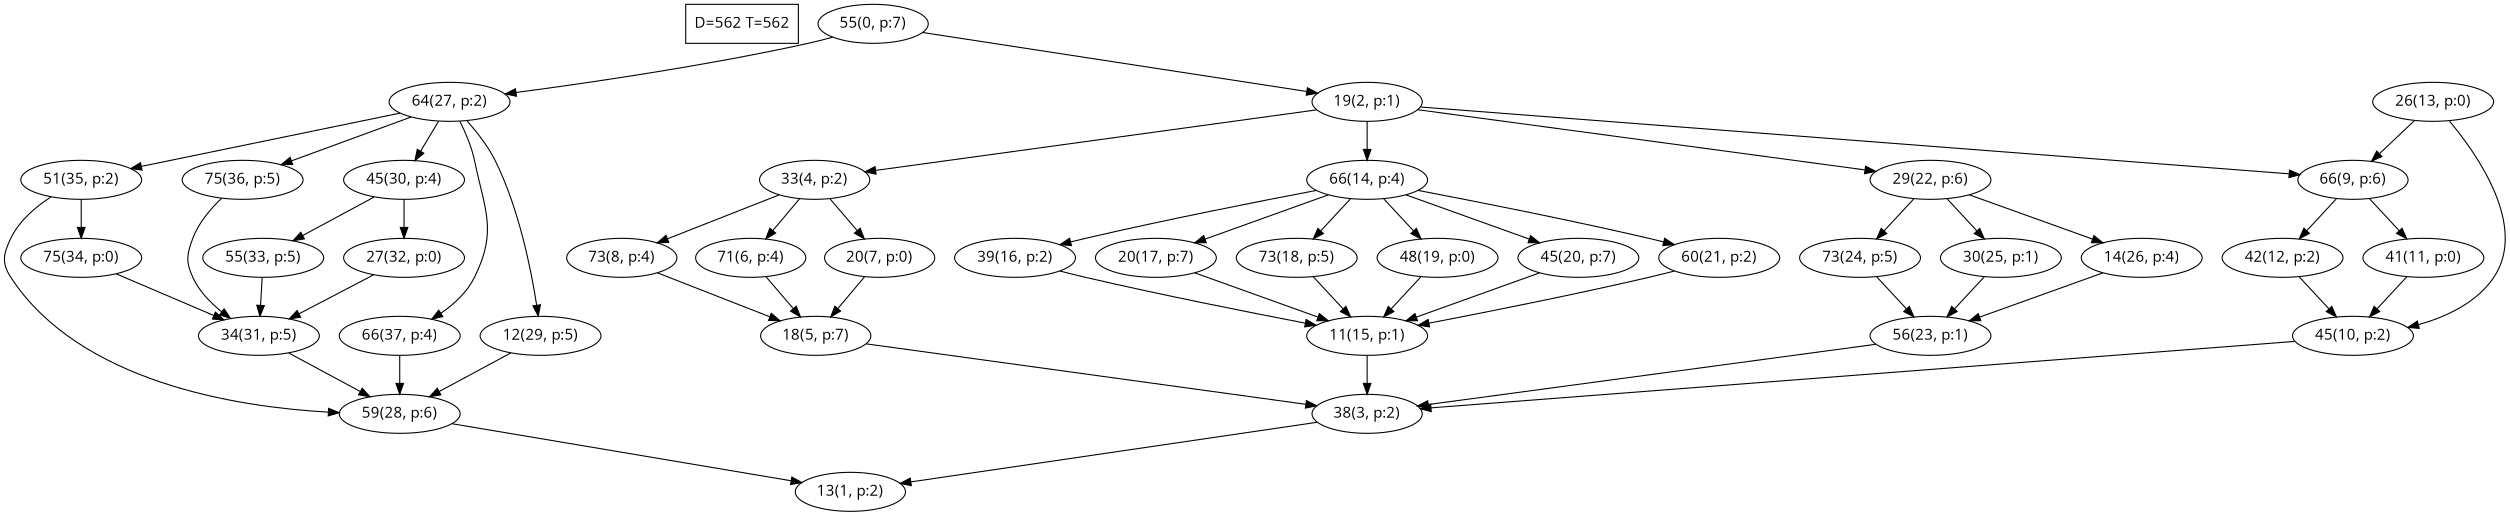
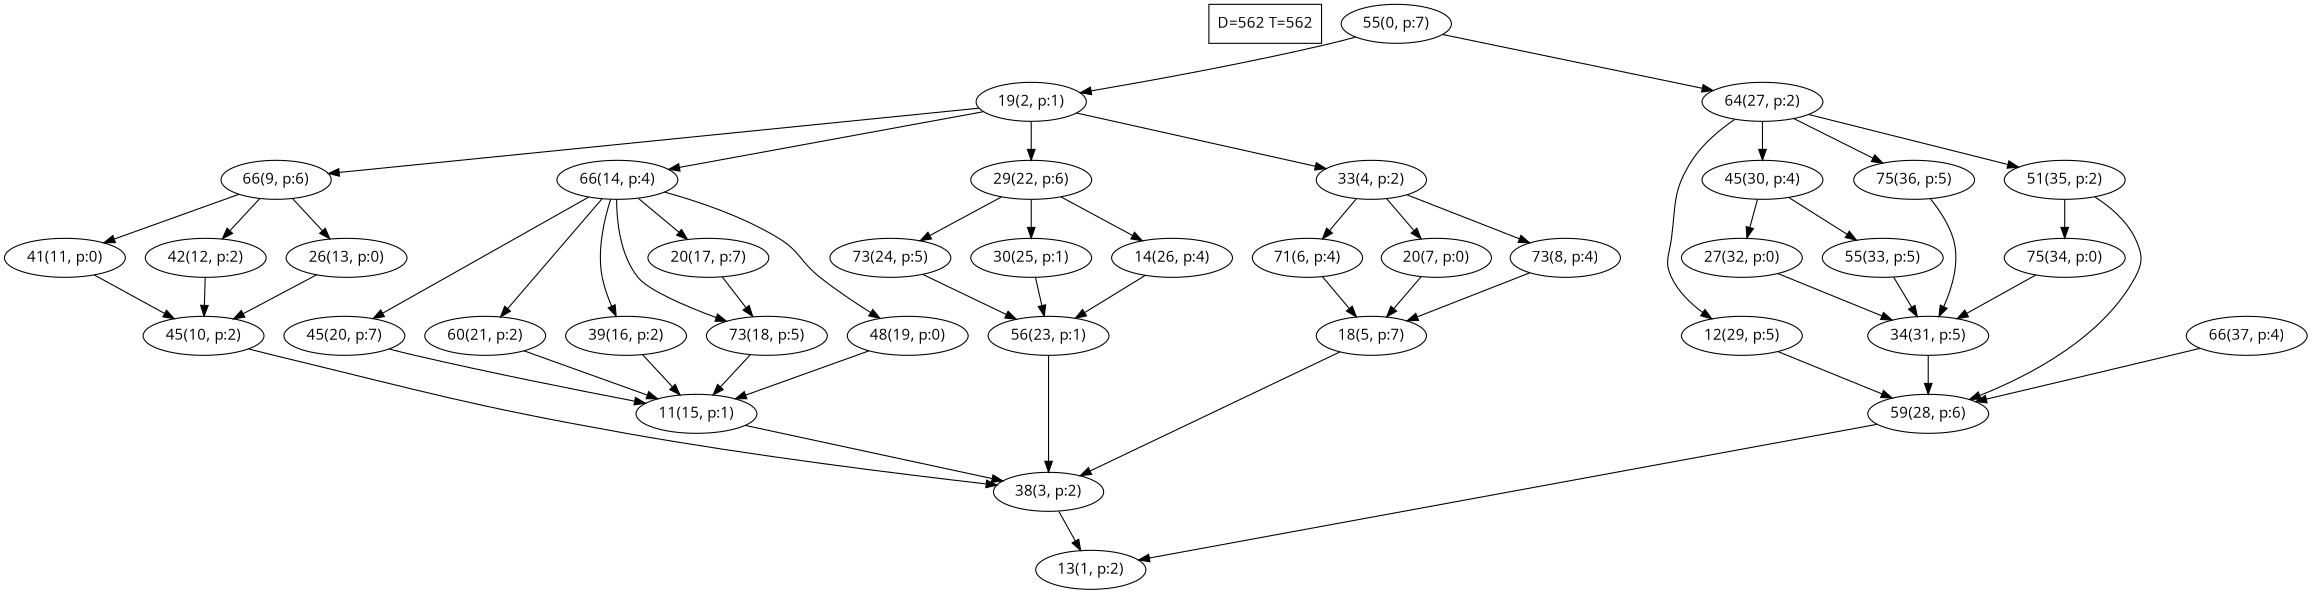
edge "26(13, p:0)" -> "66(9, p:6)": reversed
edge "64(27, p:2)" -> "66(37, p:4)": removed
edge "20(17, p:7)" -> "11(15, p:1)": now "20(17, p:7)" -> "73(18, p:5)"
